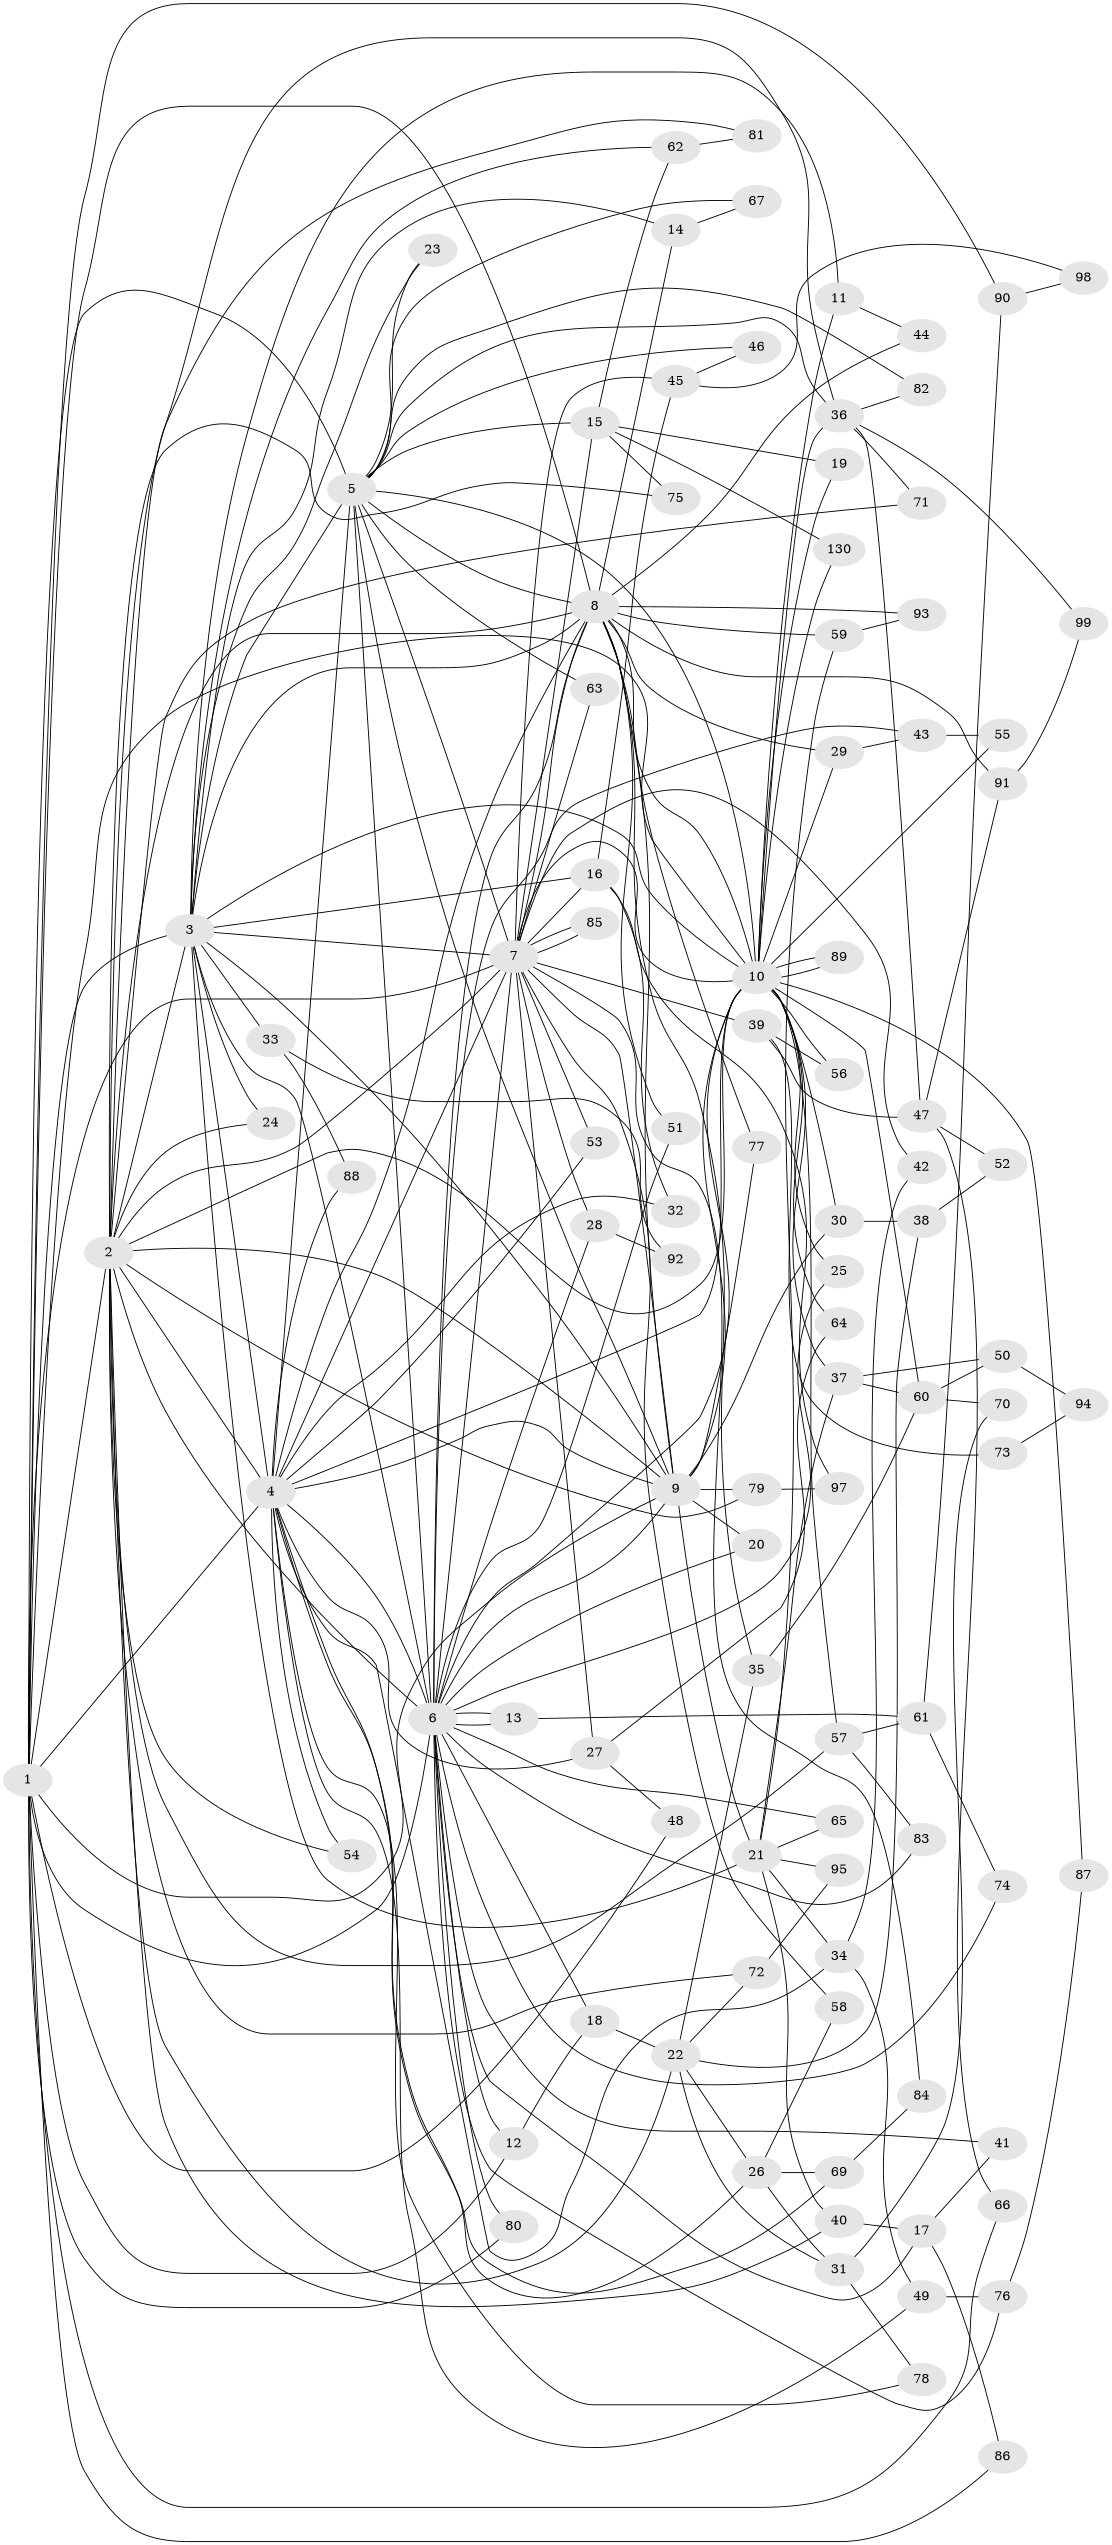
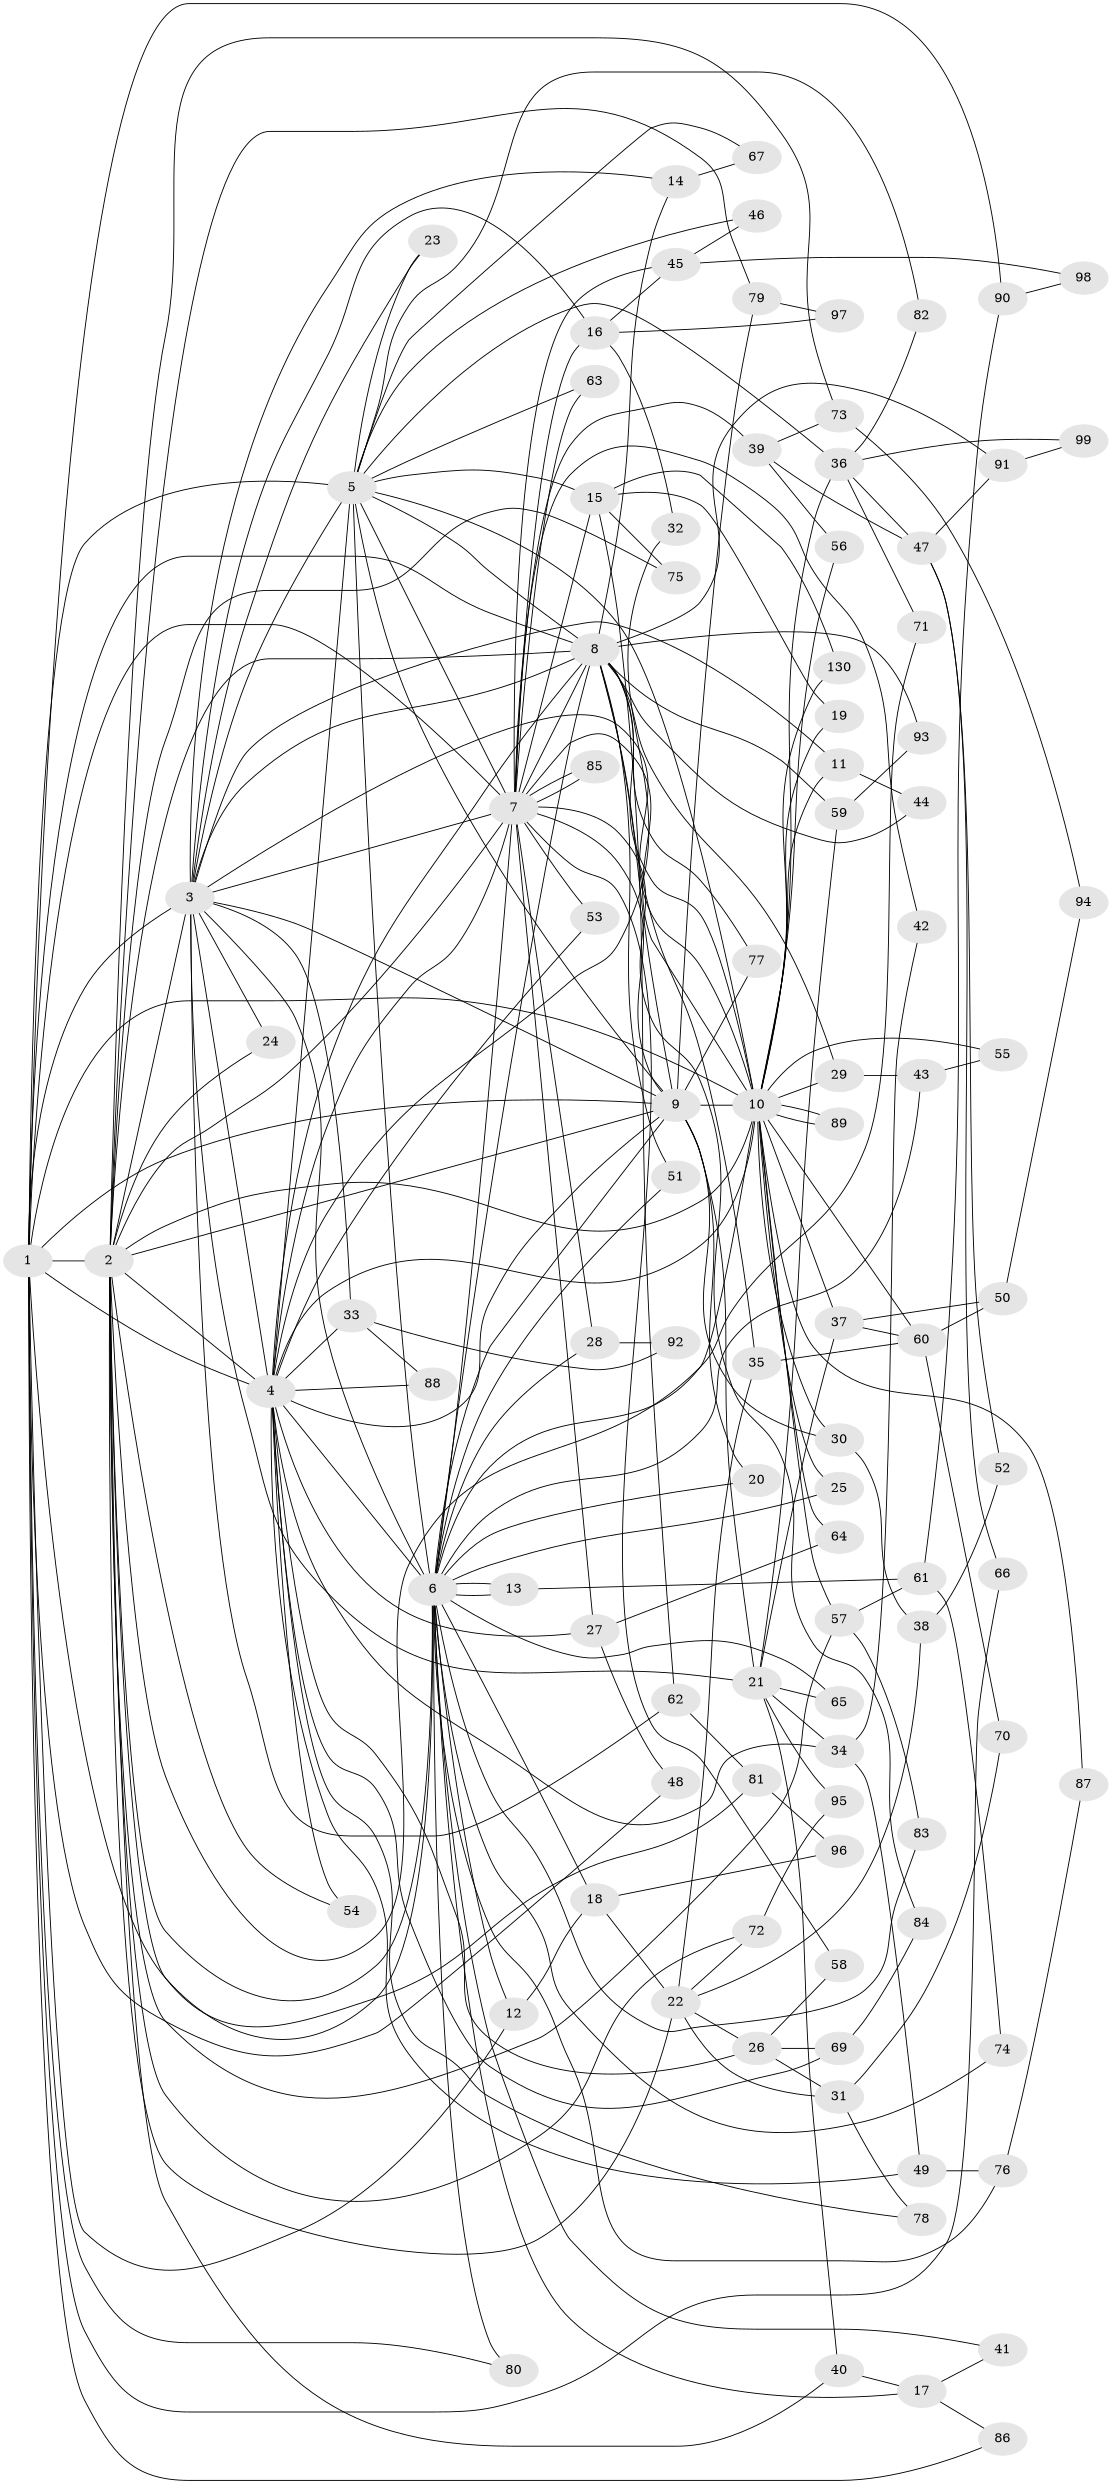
edge "36" -- "2": now "73" -- "2"
edge "33" -- "4": added
node "96": added
